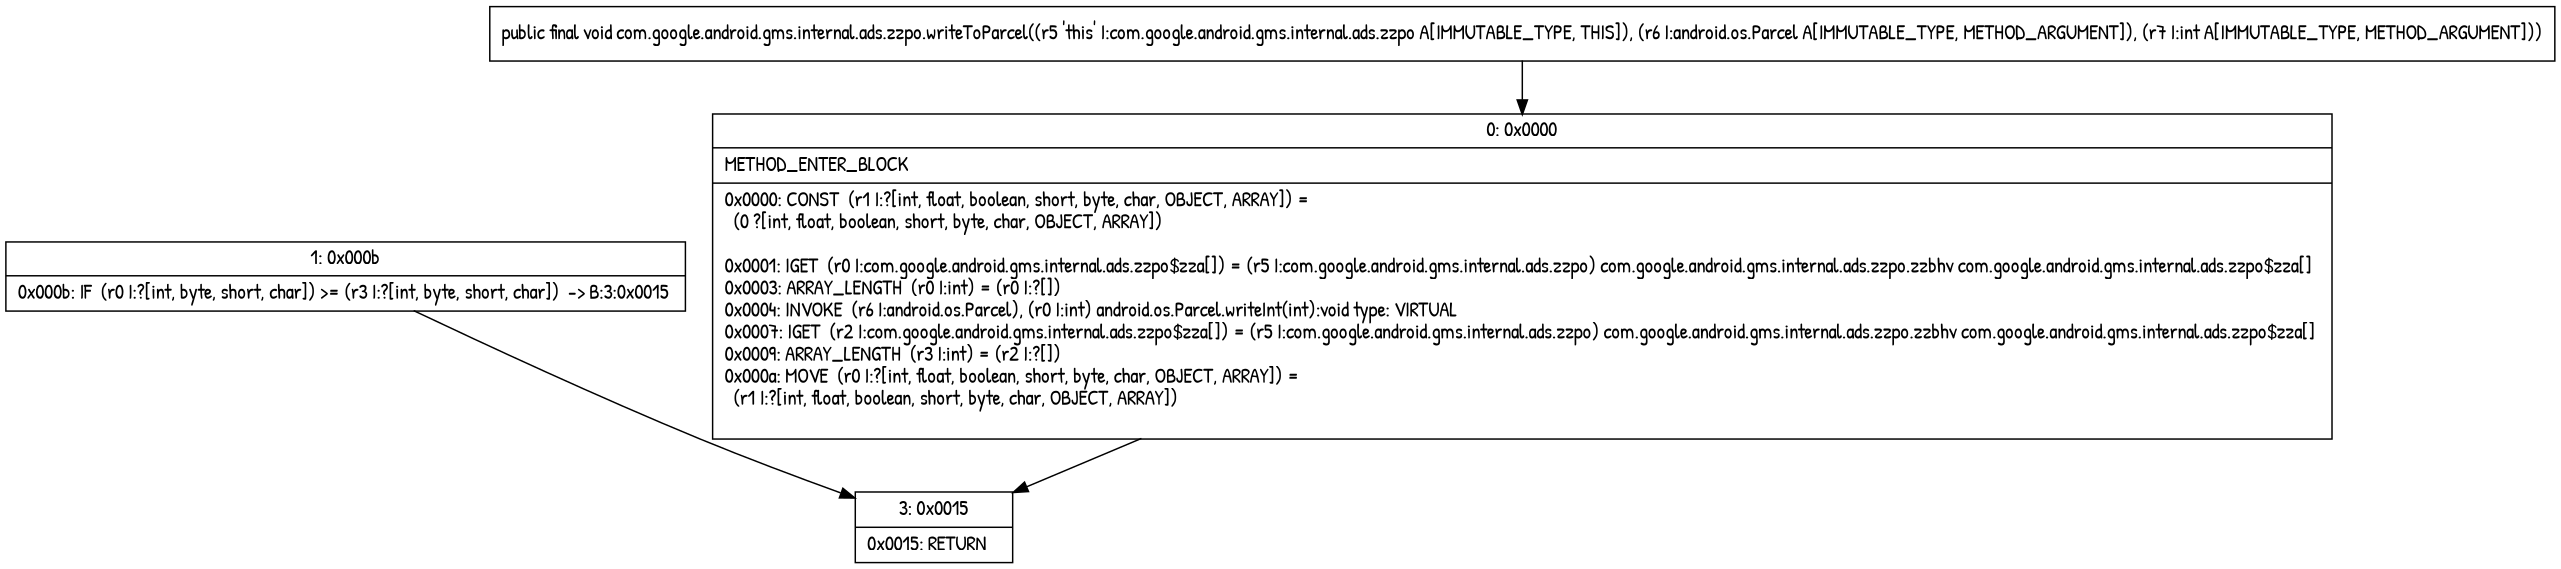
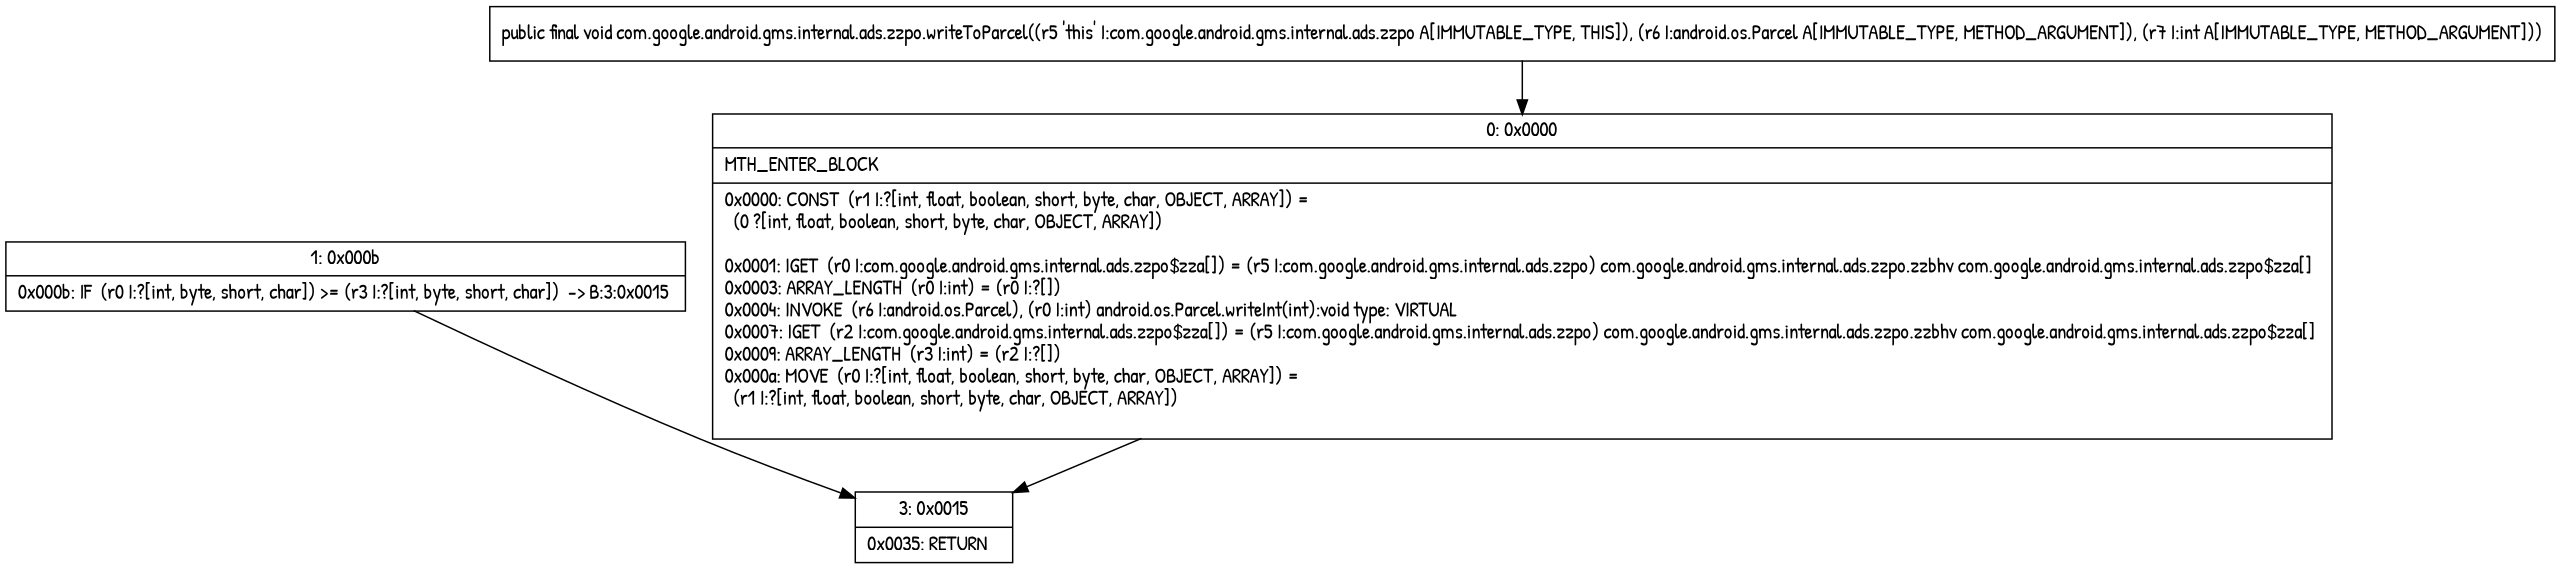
node "0: 0x0000": text "METHOD_ENTER_BLOCK" -> "MTH_ENTER_BLOCK"
node "3: 0x0015": text "0x0015: RETURN" -> "0x0035: RETURN"
